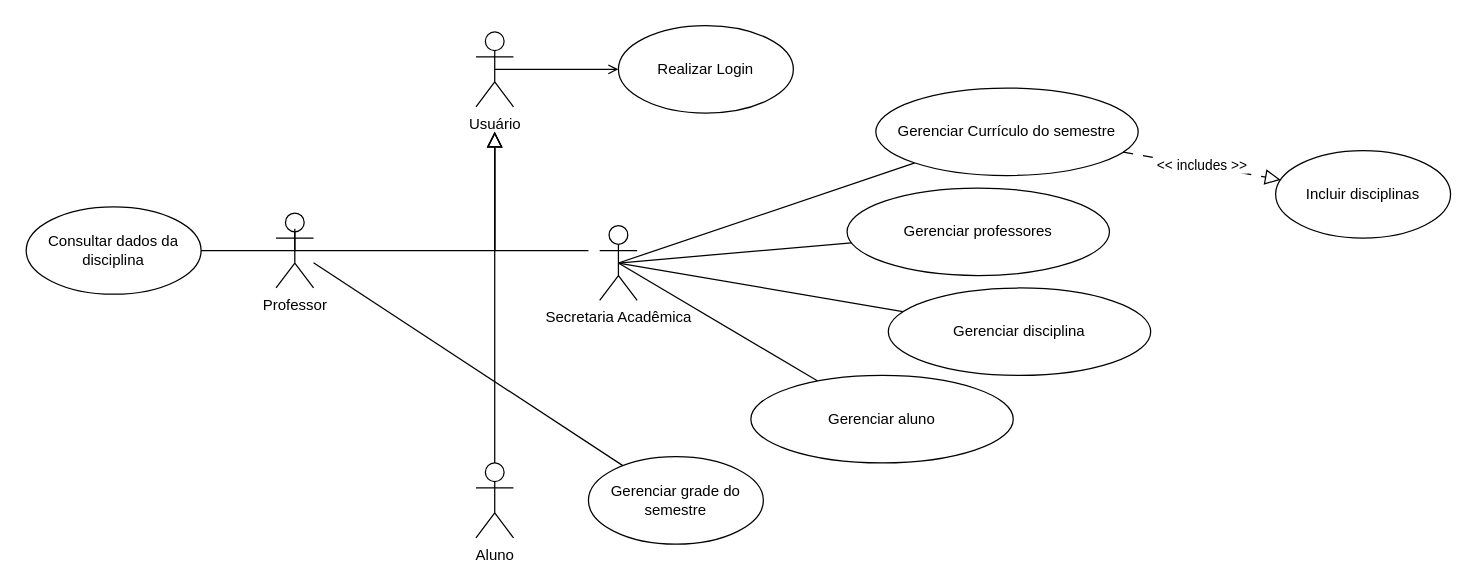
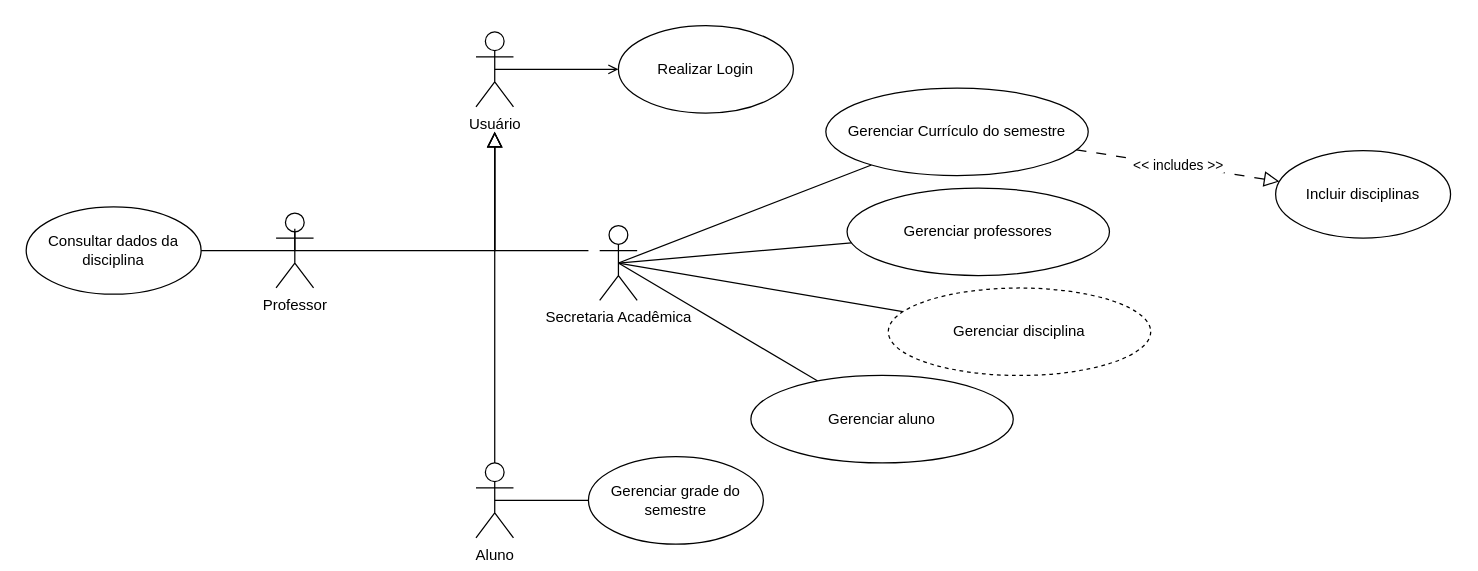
node "Gerenciar Currículo do semestre": moved (1007, 132) -> (957, 132)
node "Gerenciar disciplina": style solid -> dashed
edge "Professor" -- "Gerenciar grade do semestre": now "Aluno" -- "Gerenciar grade do semestre"
